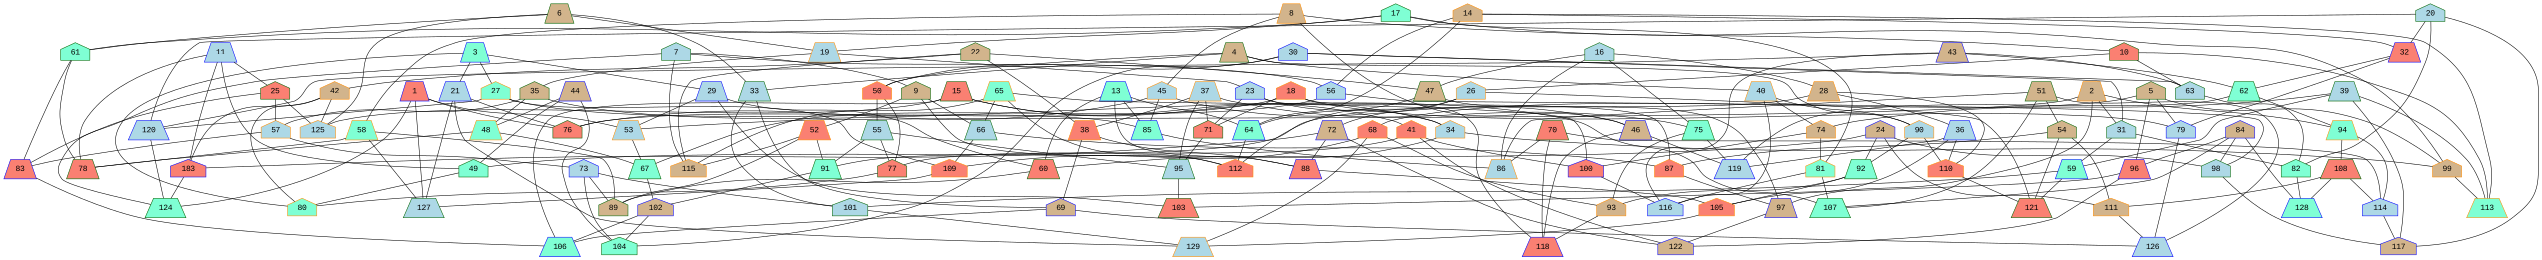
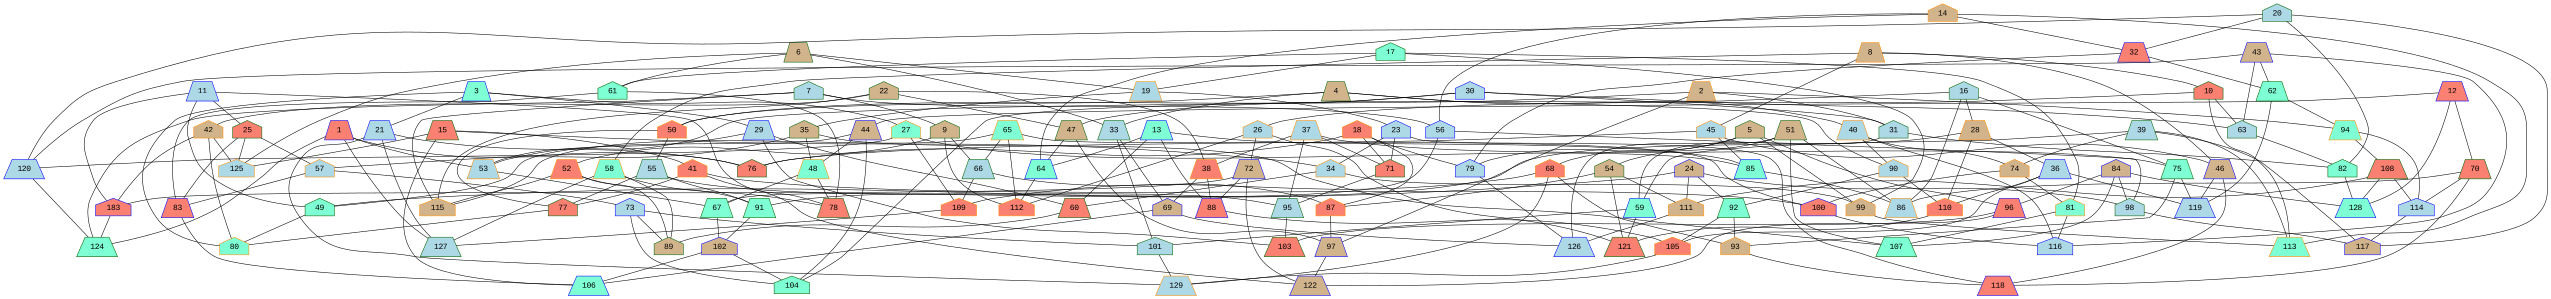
node "12": added
node "122": shape house -> trapezium
